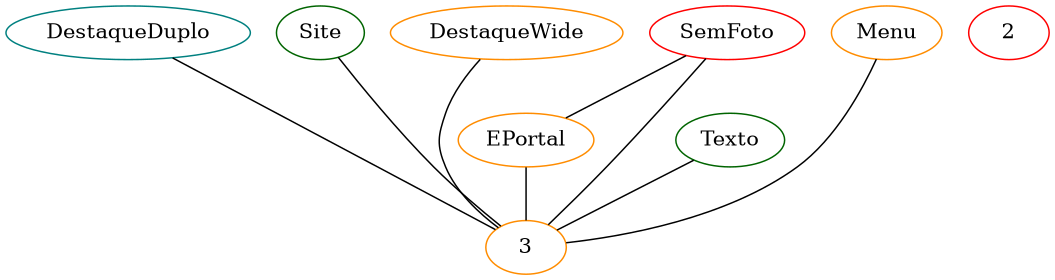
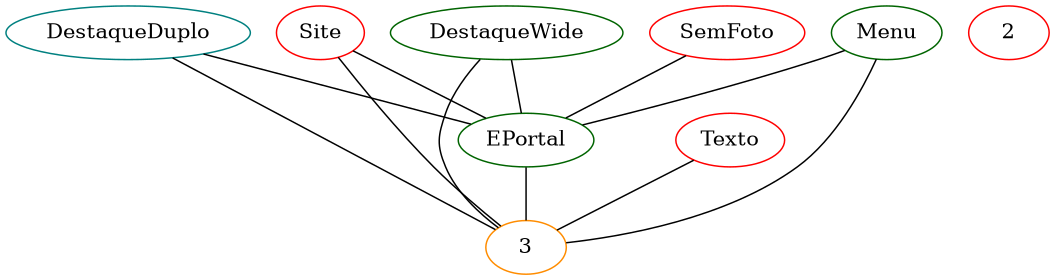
node "Site": color darkgreen -> red
node "DestaqueWide": color darkorange -> darkgreen
node "Menu": color darkorange -> darkgreen
edge "Site" -- "EPortal": added
edge "DestaqueWide" -- "EPortal": added
edge "DestaqueDuplo" -- "EPortal": added
edge "Menu" -- "EPortal": added
node "EPortal": color darkorange -> darkgreen
node "Texto": color darkgreen -> red
edge "SemFoto" -- "3": removed
